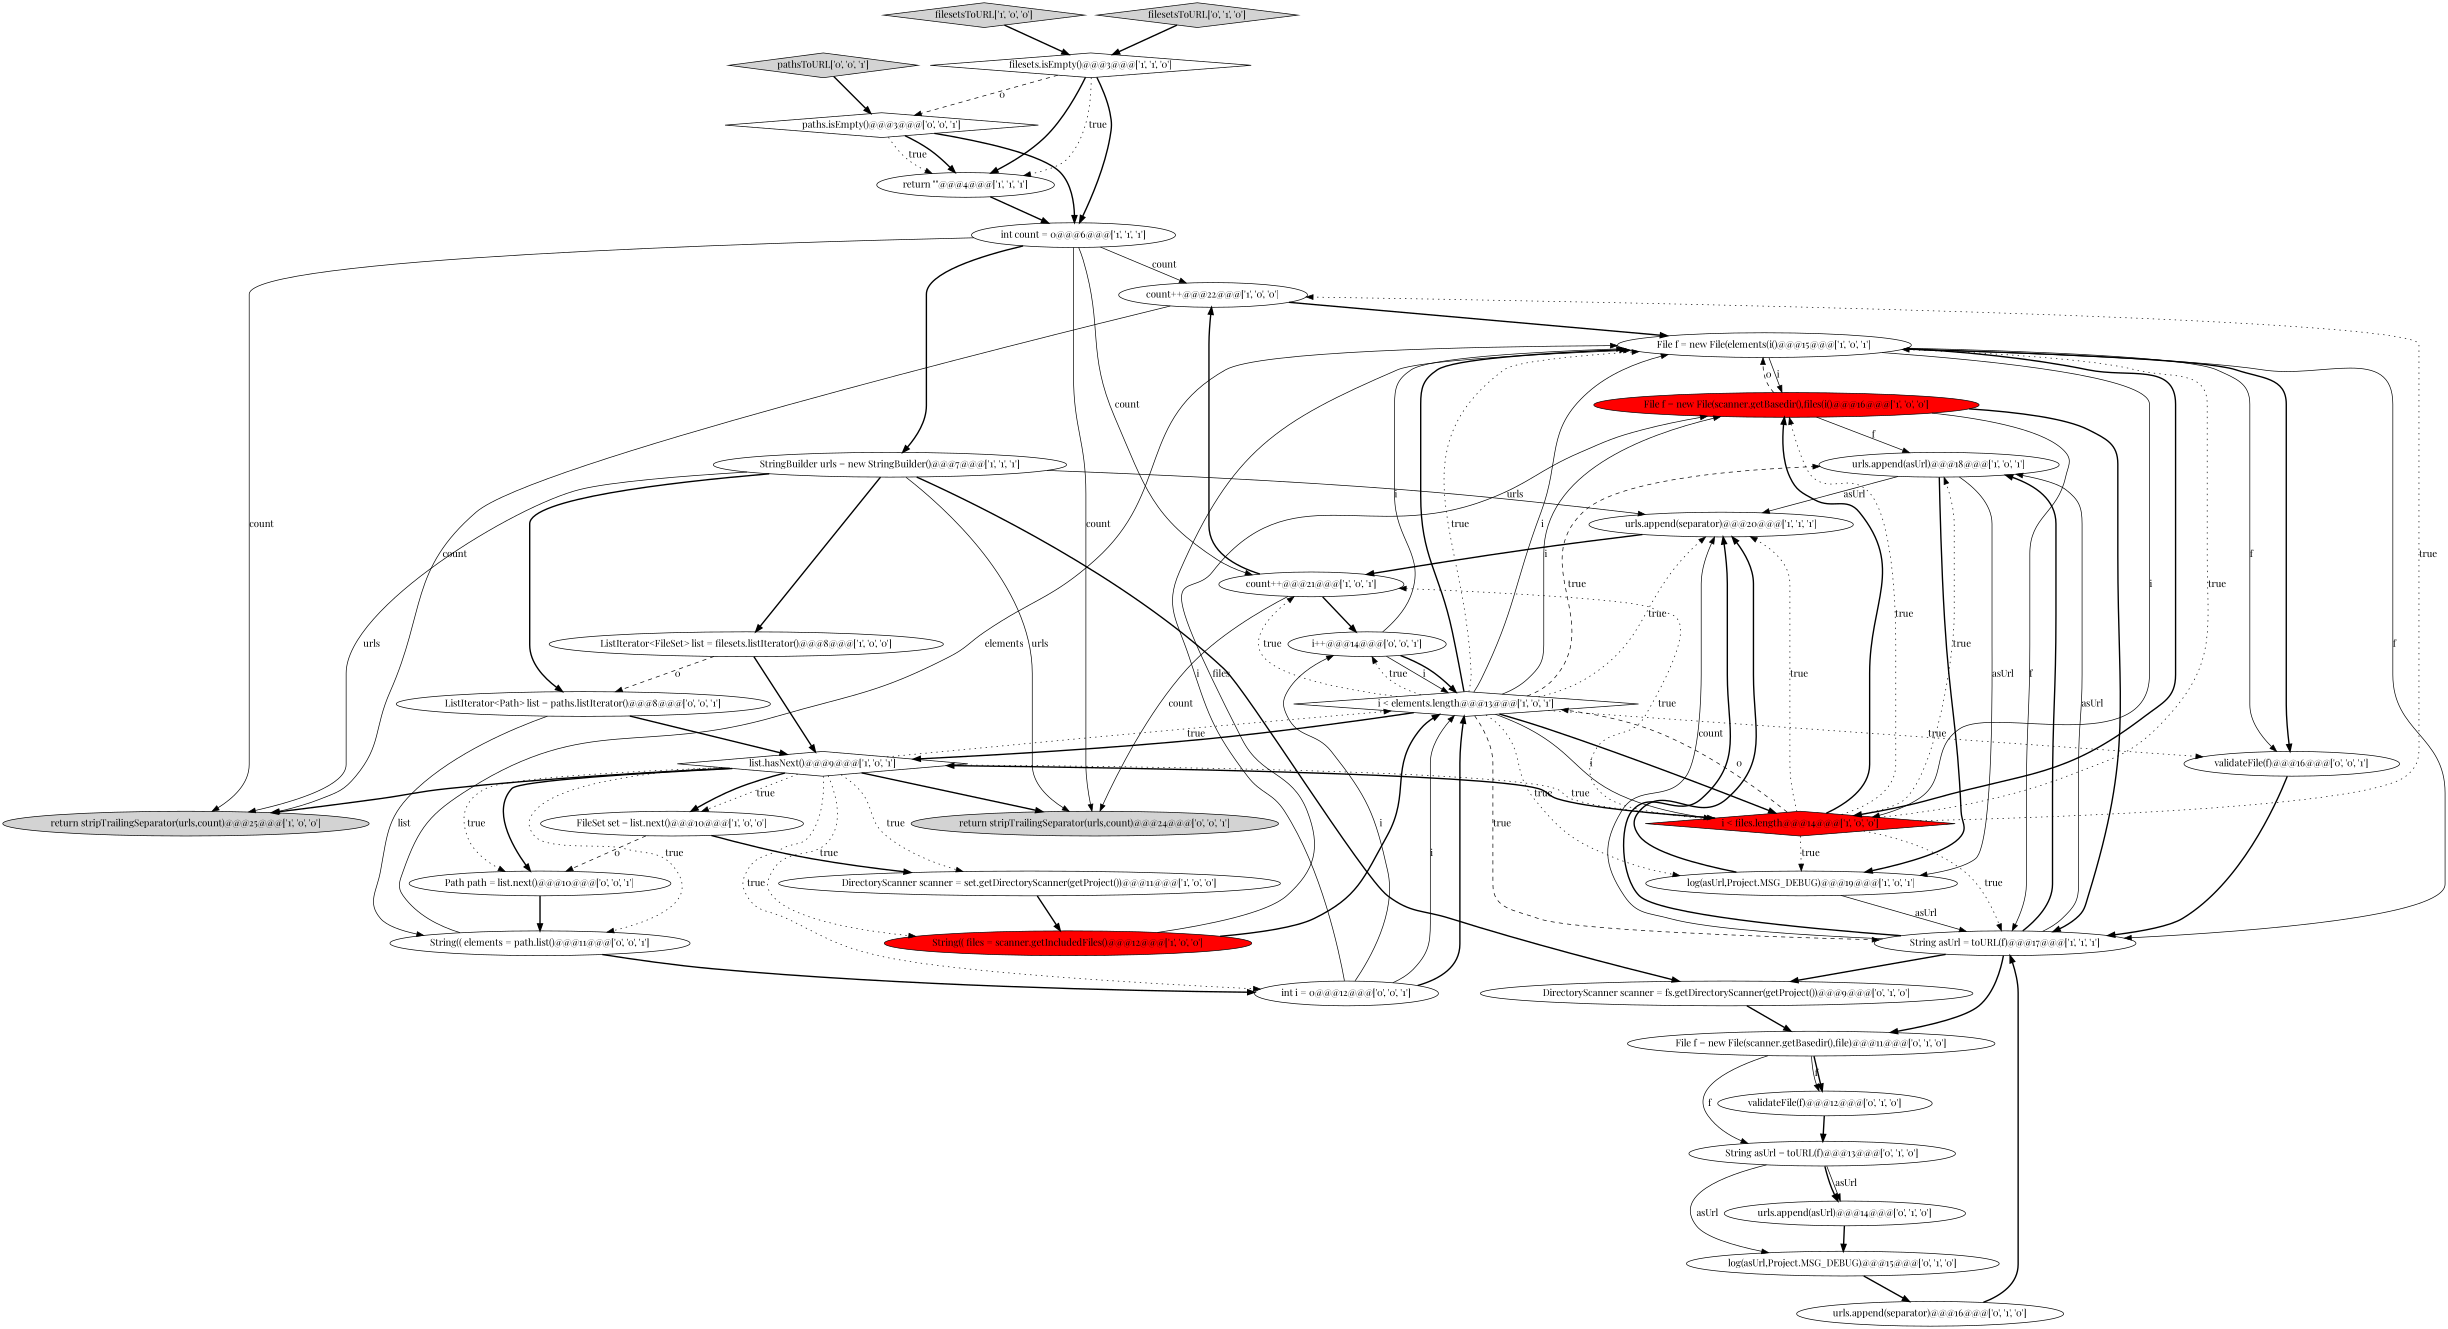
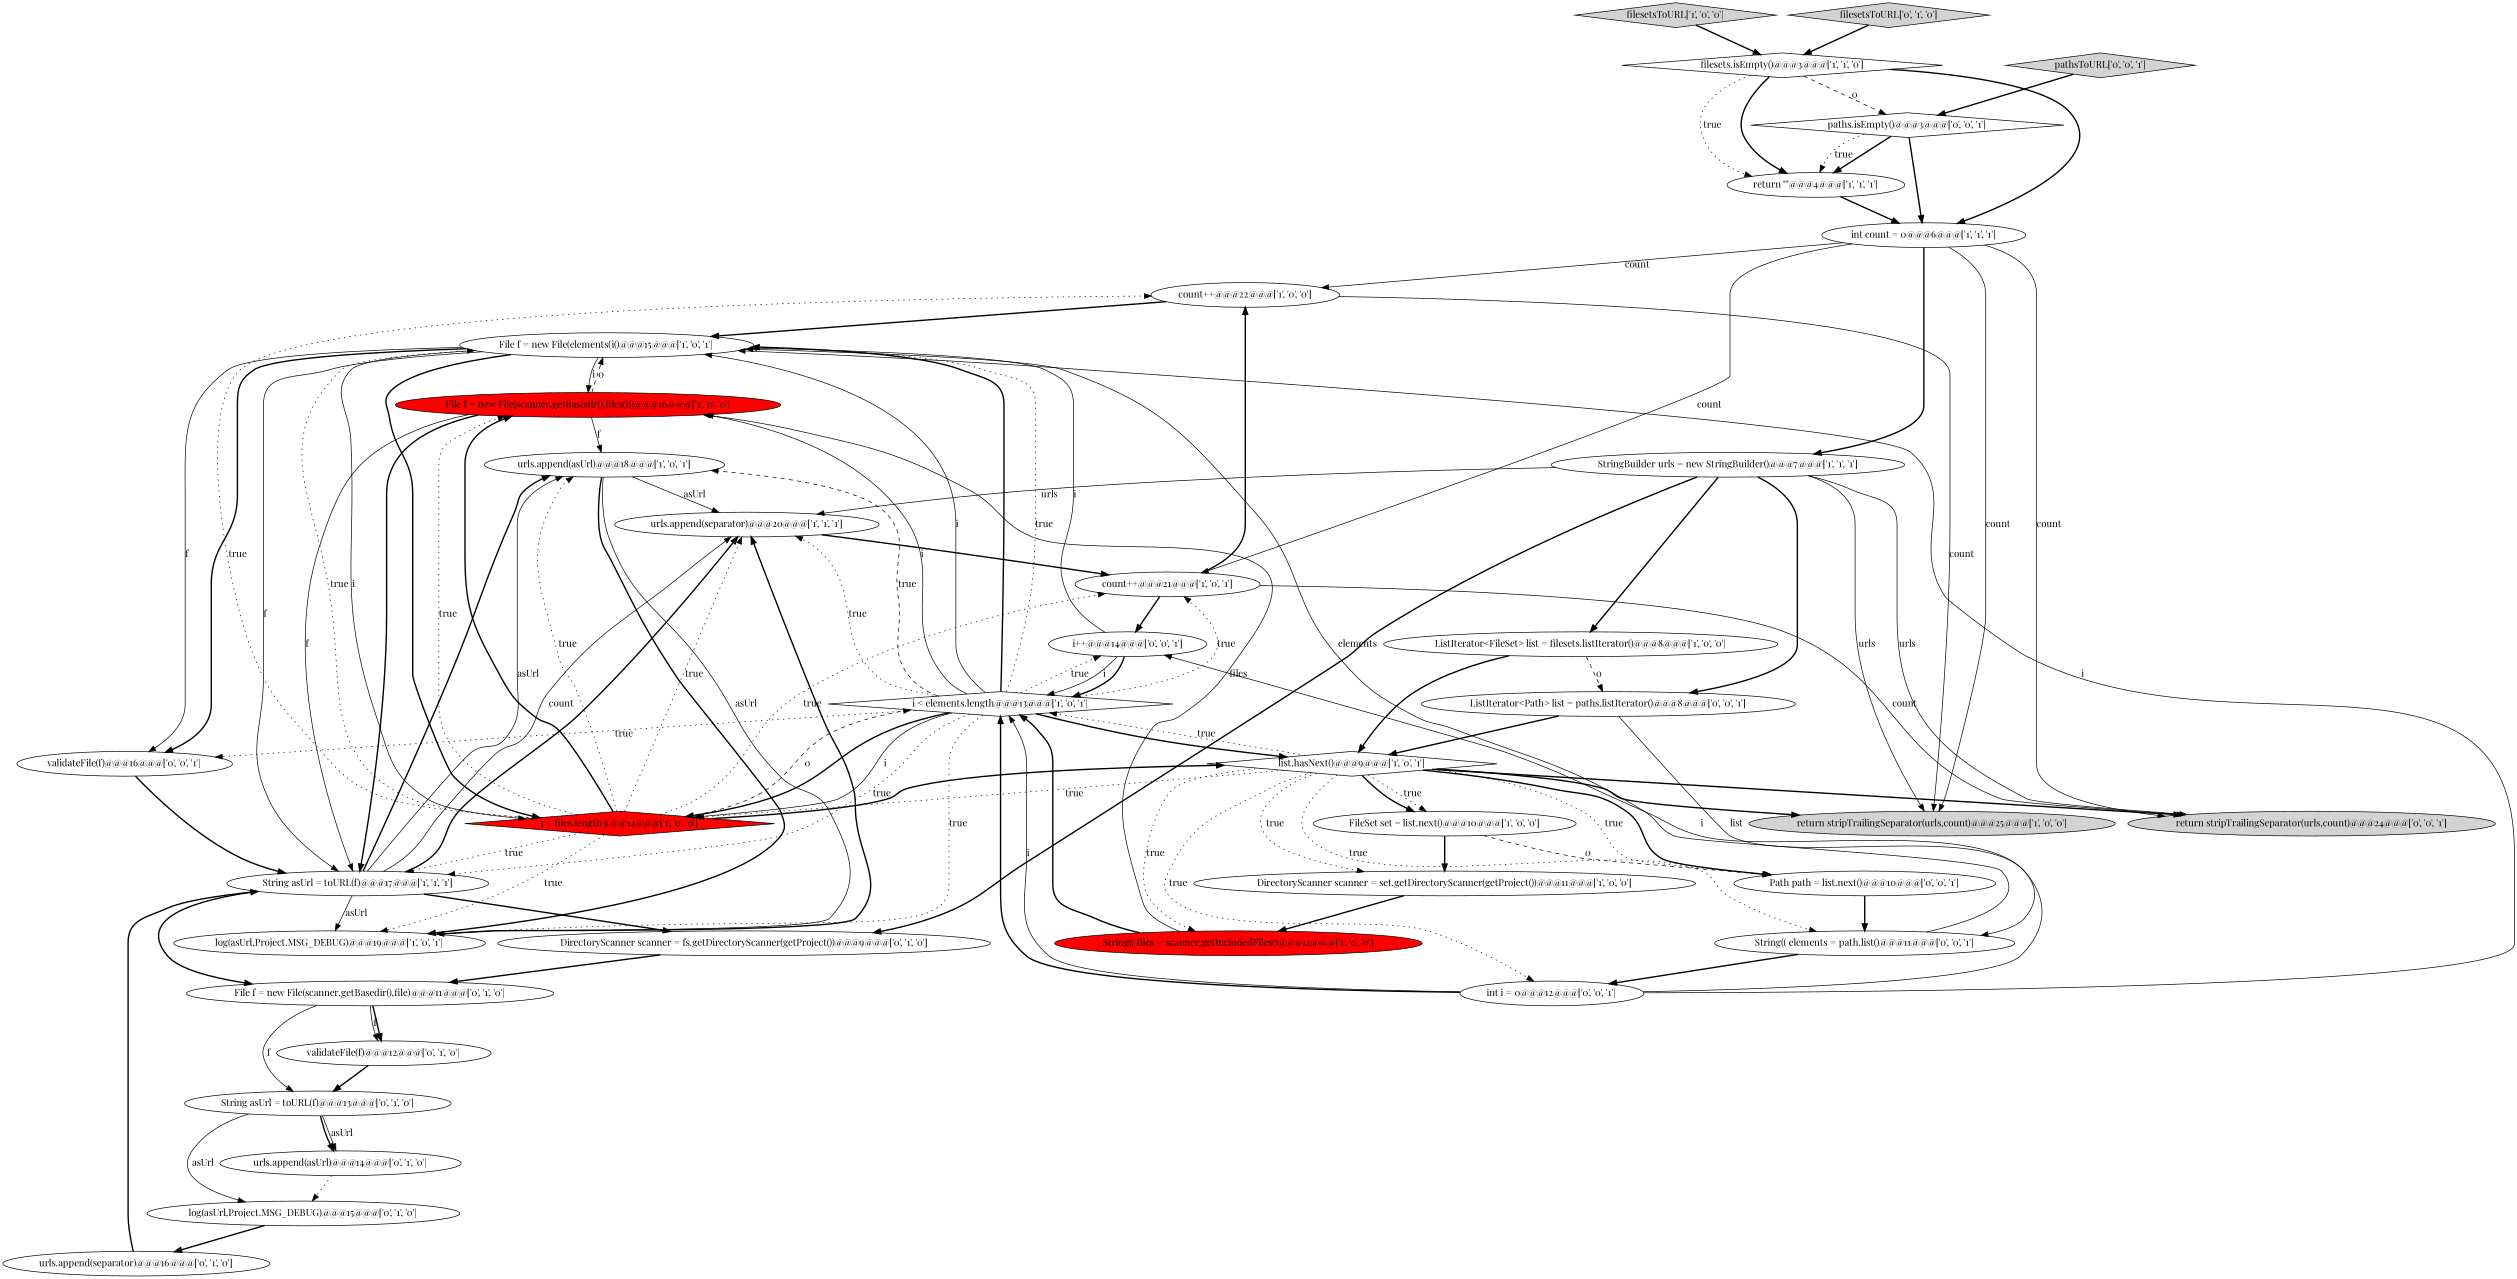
edge "log(asUrl,Project.MSG_DEBUG)@@@19@@@['1', '0', '1']" -> "String asUrl = toURL(f)@@@17@@@['1', '1', '1']": reversed
edge "i < elements.length@@@13@@@['1', '0', '1']" -> "String asUrl = toURL(f)@@@17@@@['1', '1', '1']": style dashed -> dotted
edge "urls.append(asUrl)@@@14@@@['0', '1', '0']" -> "log(asUrl,Project.MSG_DEBUG)@@@15@@@['0', '1', '0']": style bold -> dotted
